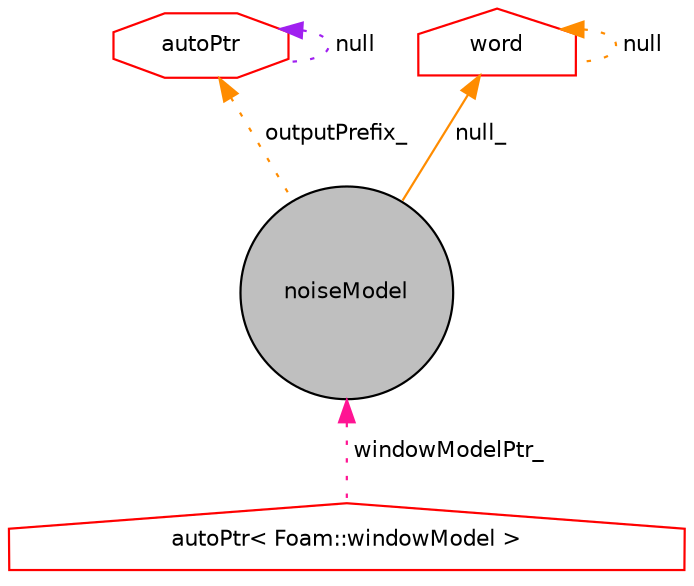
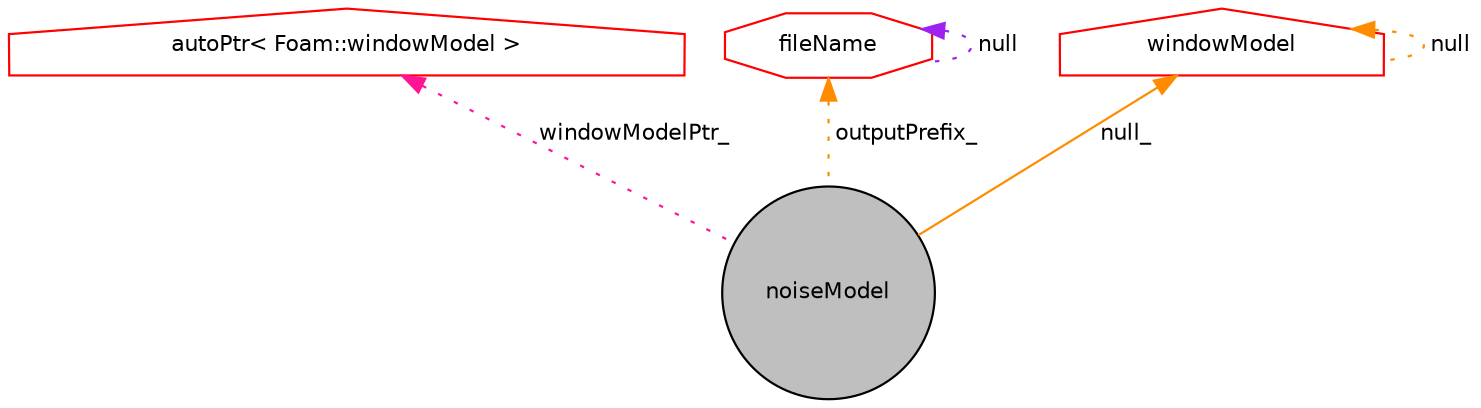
node "autoPtr": label "autoPtr" -> "fileName"
node "word": label "word" -> "windowModel"
edge "autoPtr< Foam::windowModel >" -> "noiseModel": reversed
